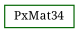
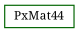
node "PxMat34": label "PxMat34" -> "PxMat44"
